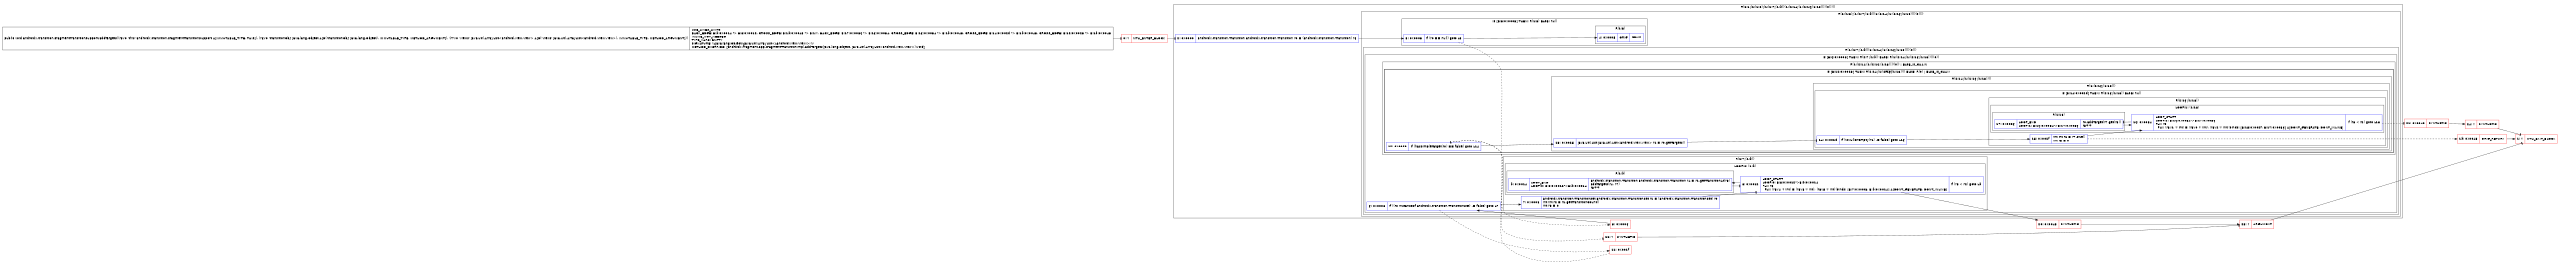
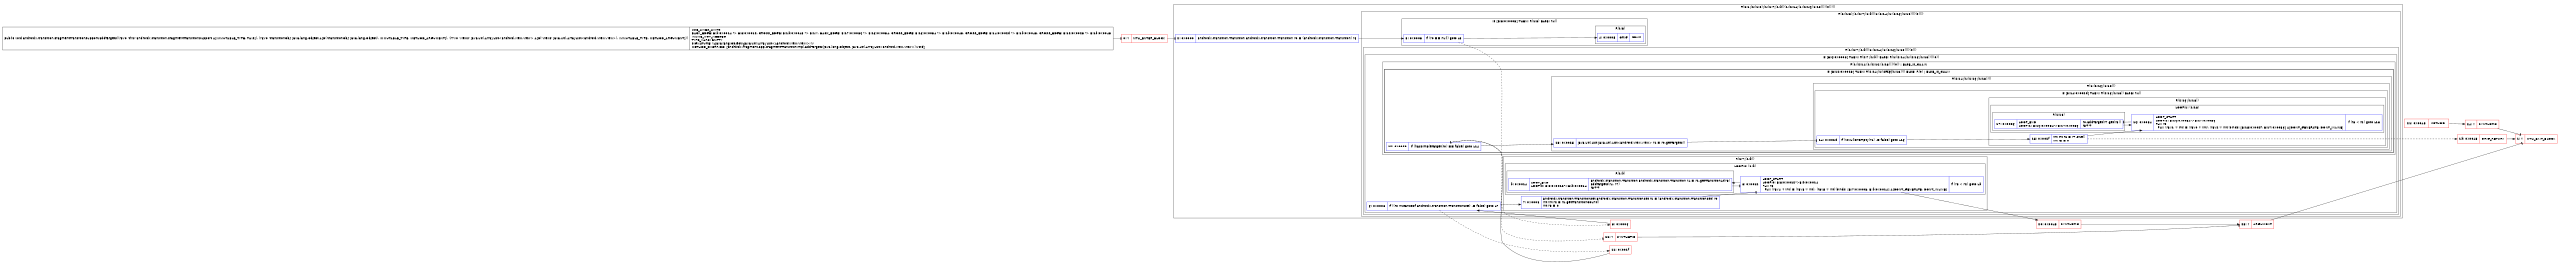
edge "16: 0x0034" -> "21: 0x0043": removed
node "21: 0x0043": text "SYNTHETIC" -> "METHOD"
edge "11: 0x001f" -> "12: 0x0023": style dashed -> solid
